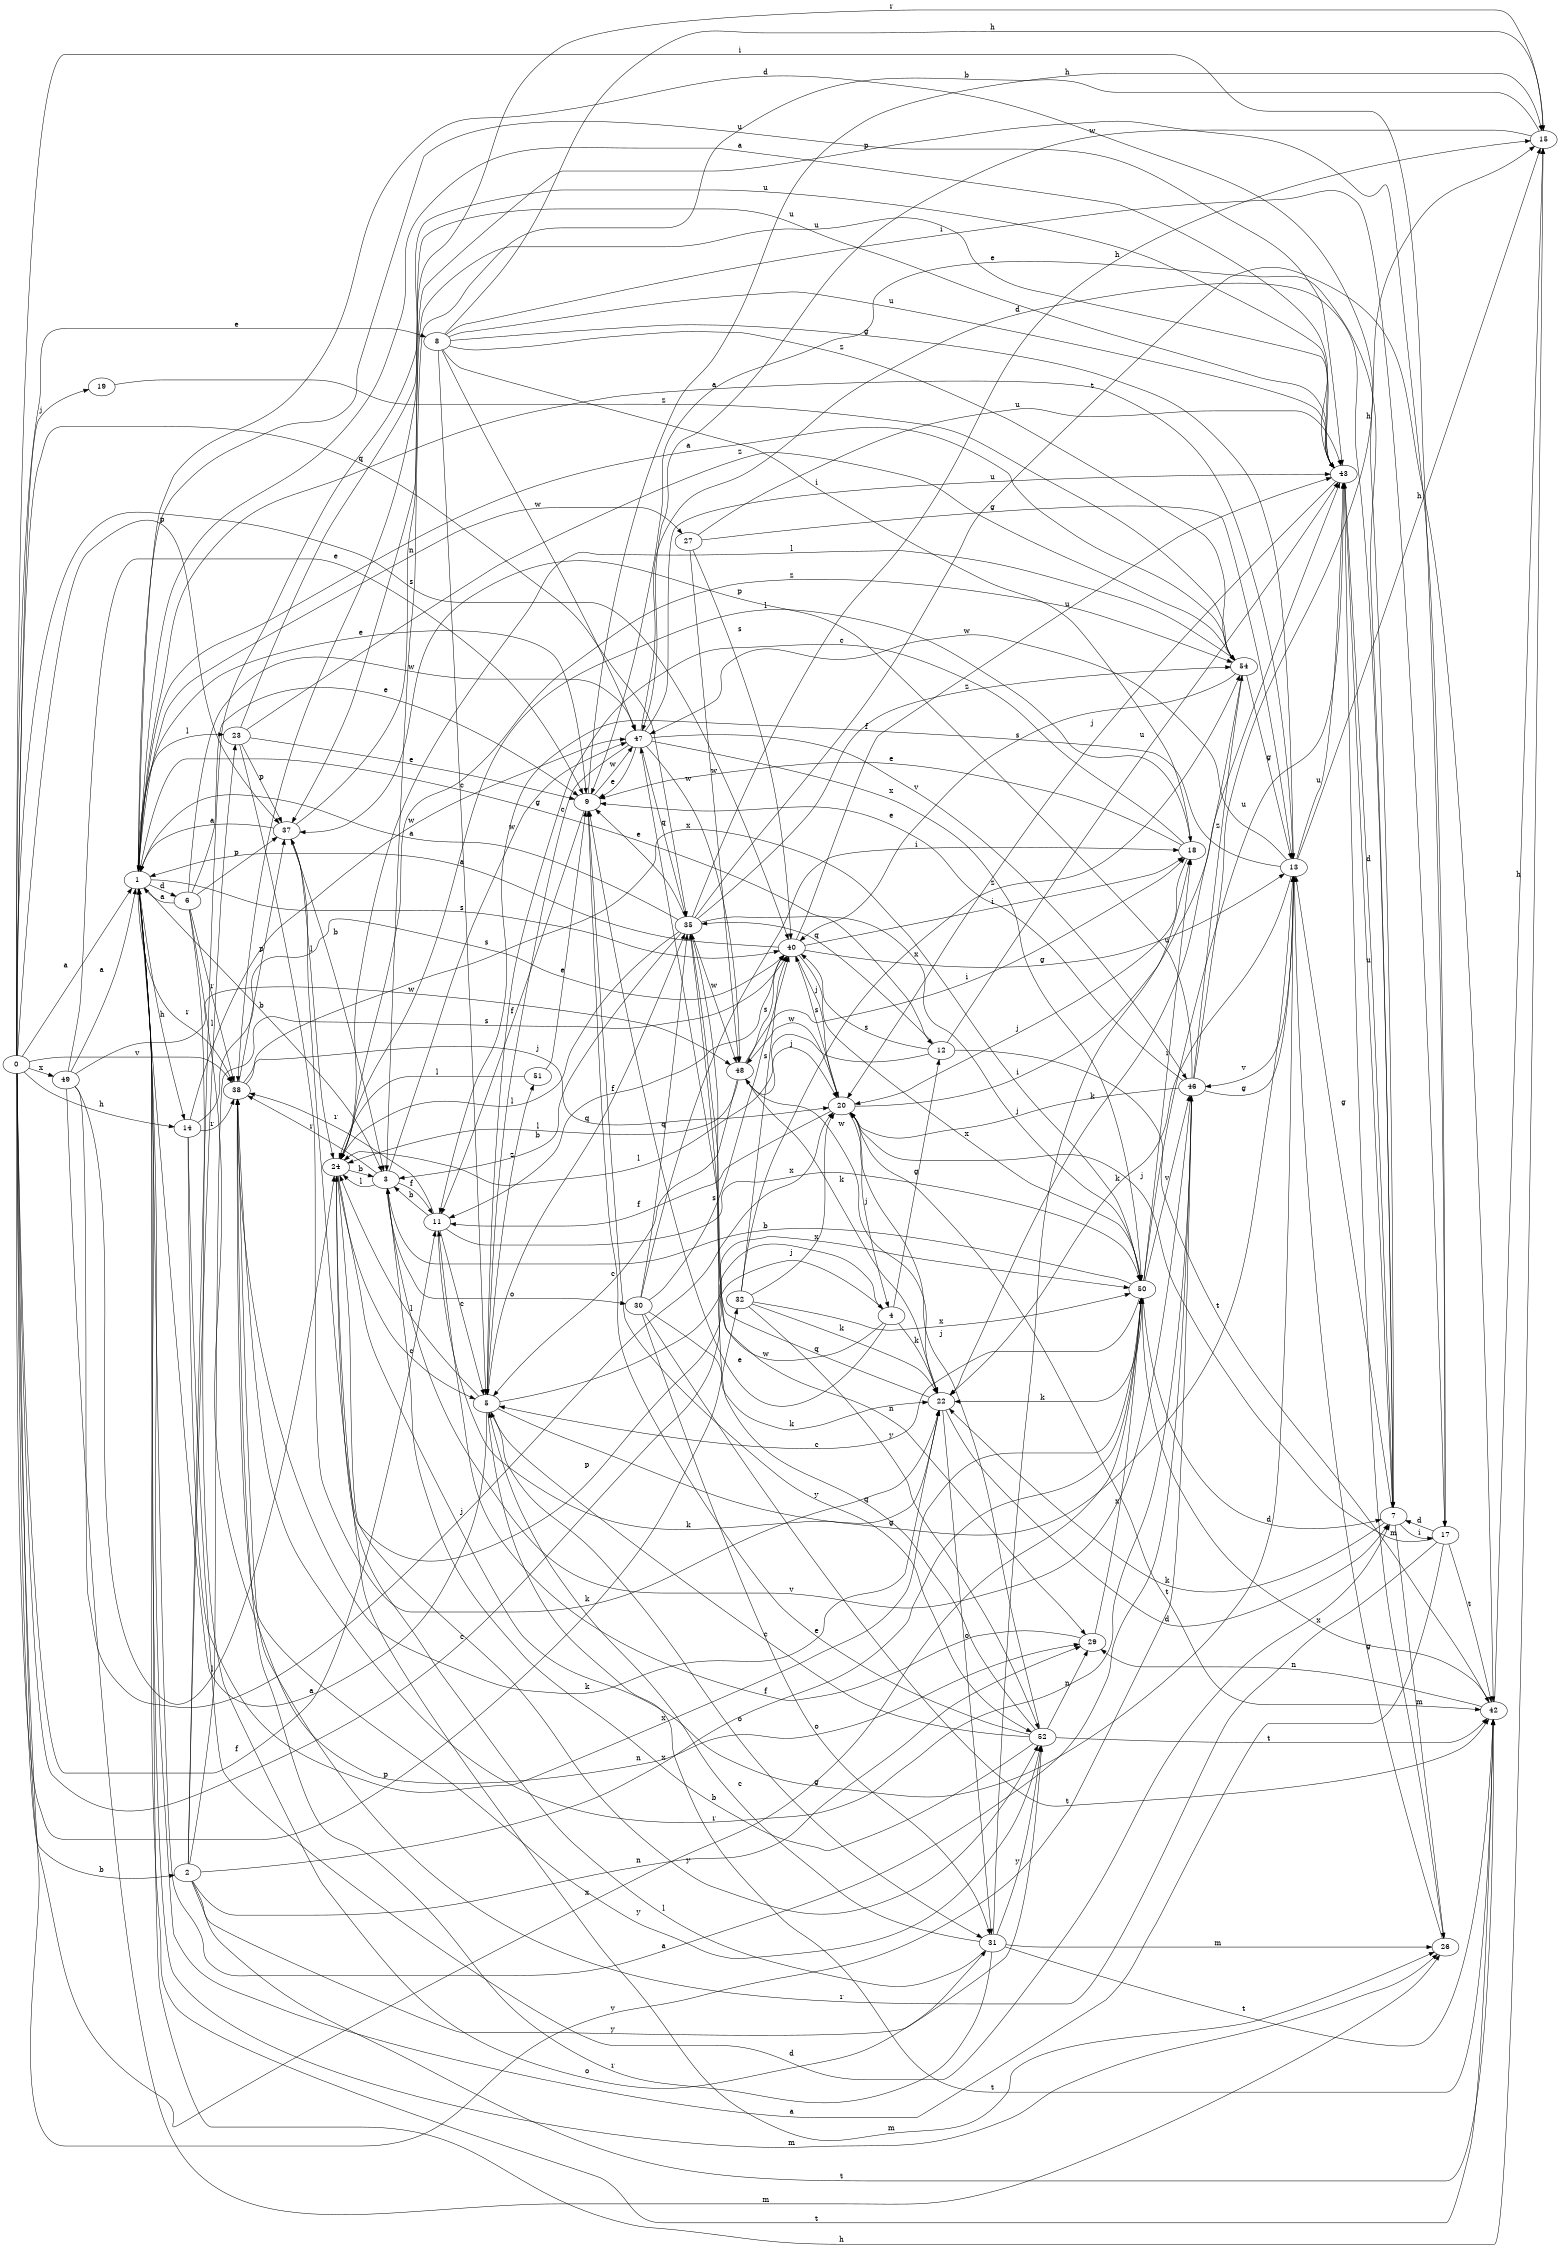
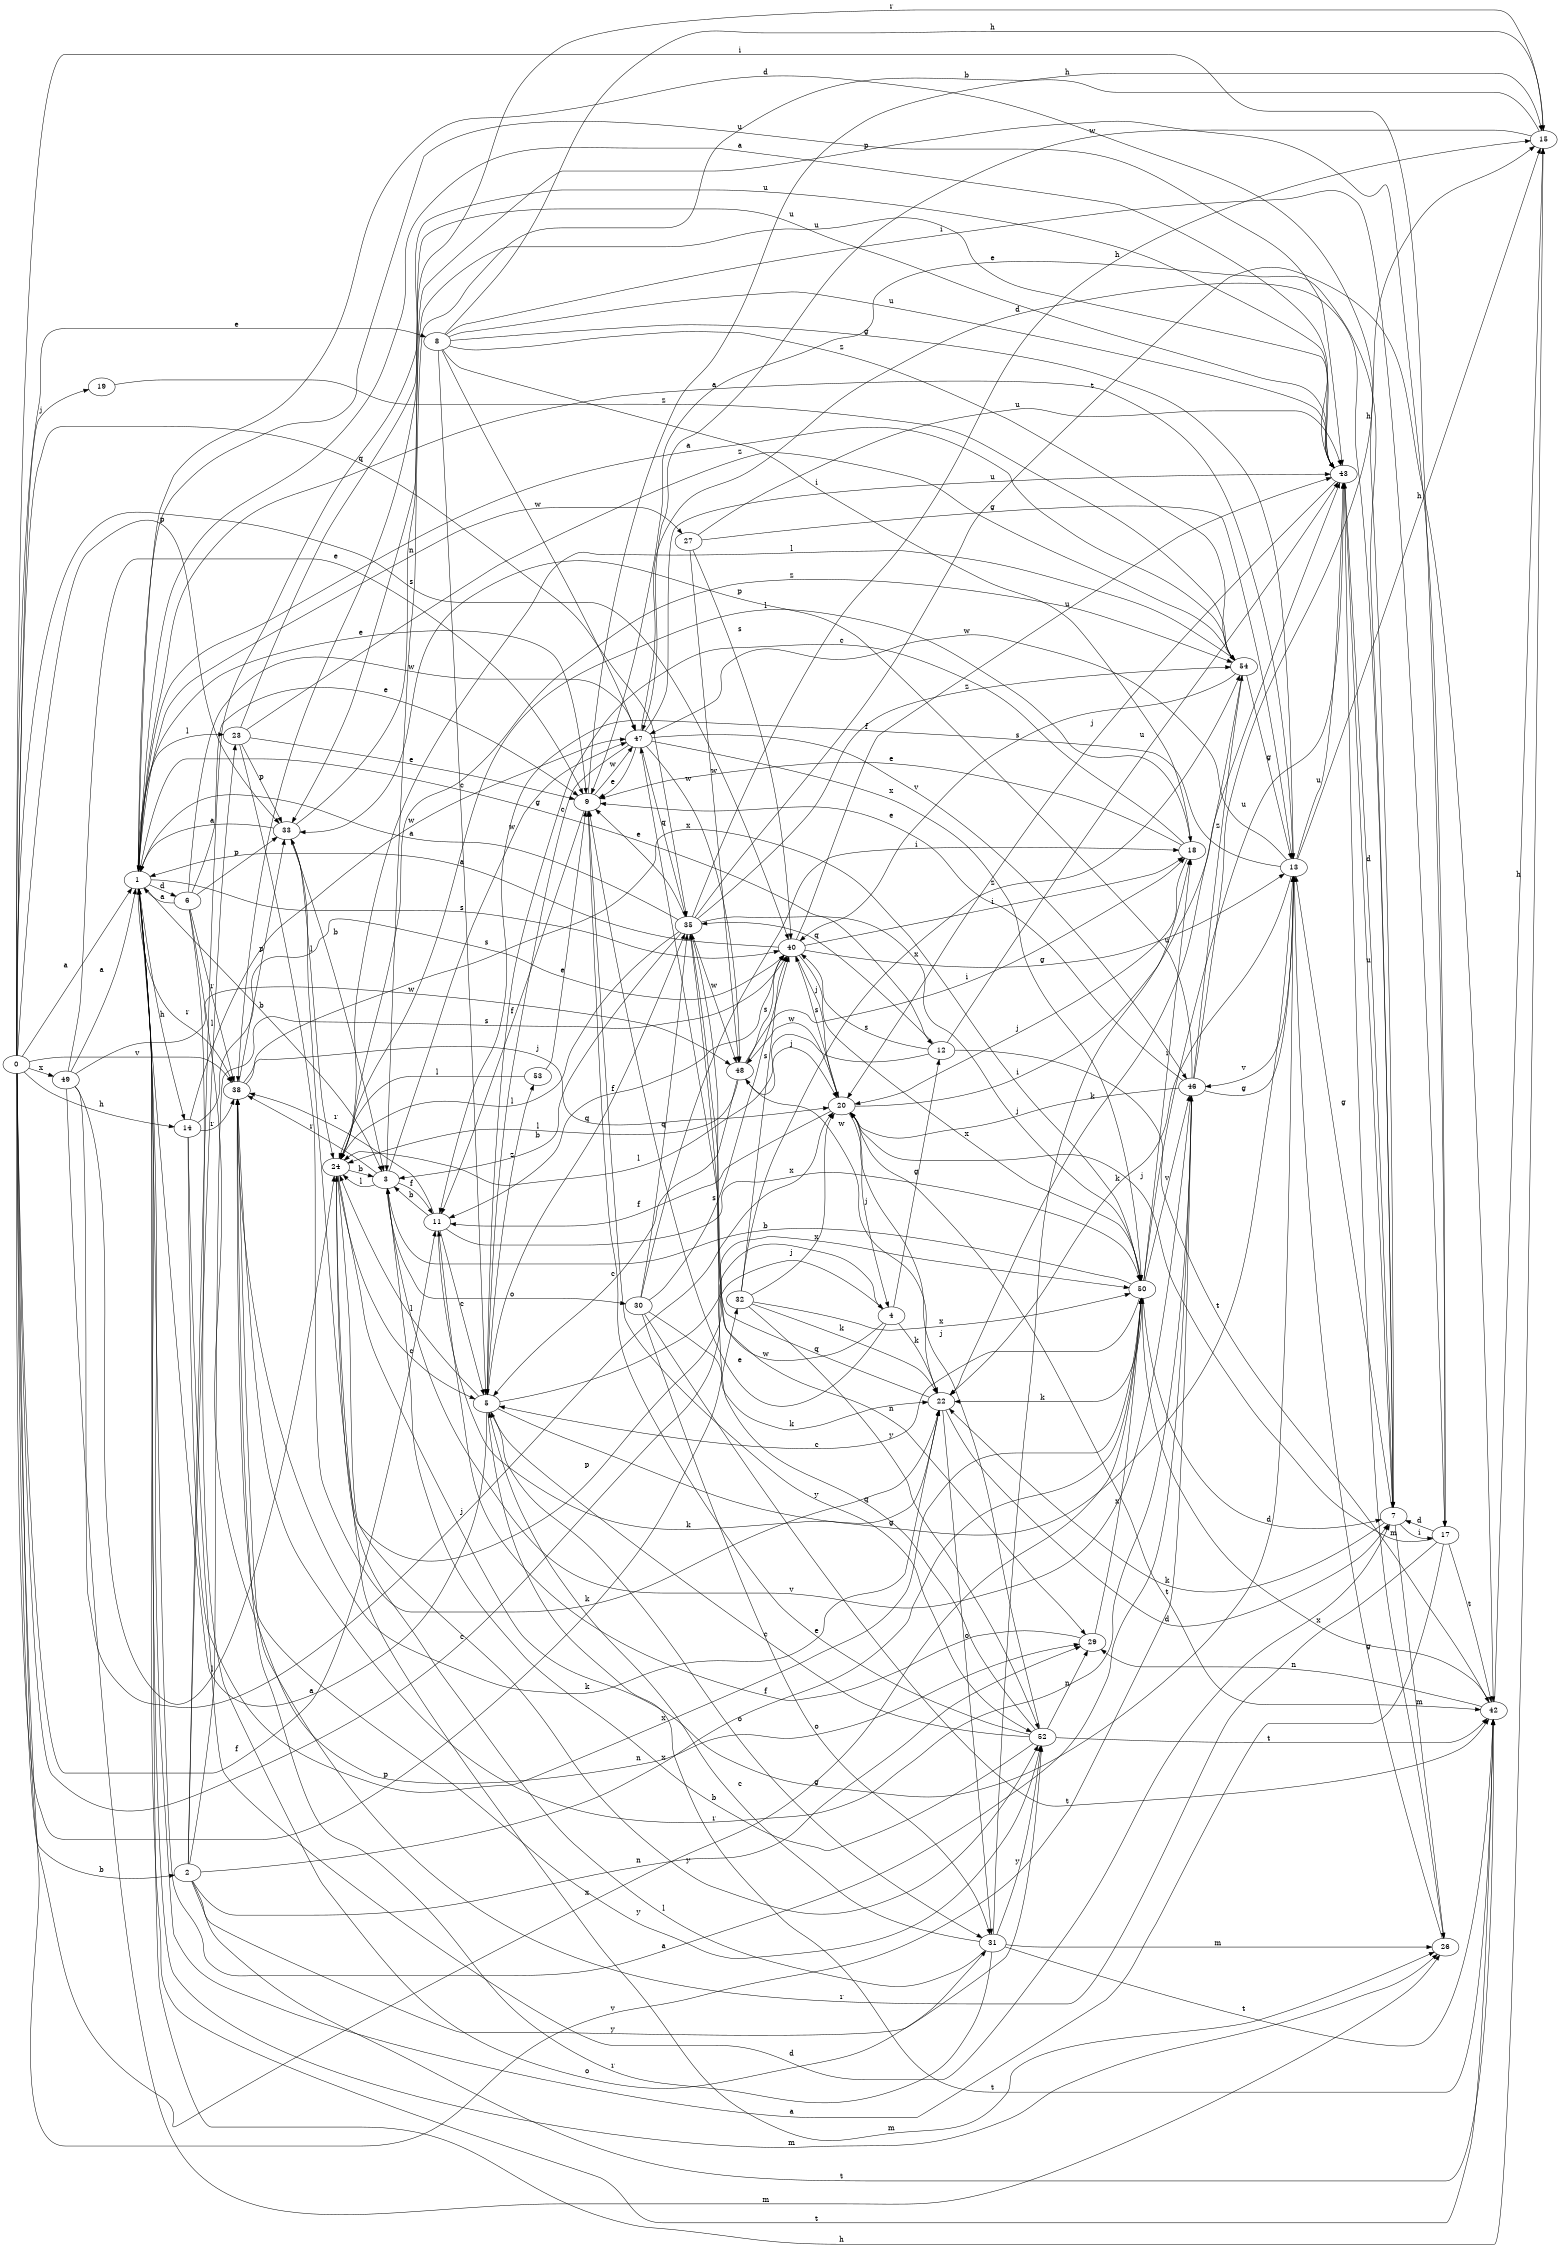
node "37": label "37" -> "33"
node "51": label "51" -> "53"
edge "48" -> "22": removed, label "k"
